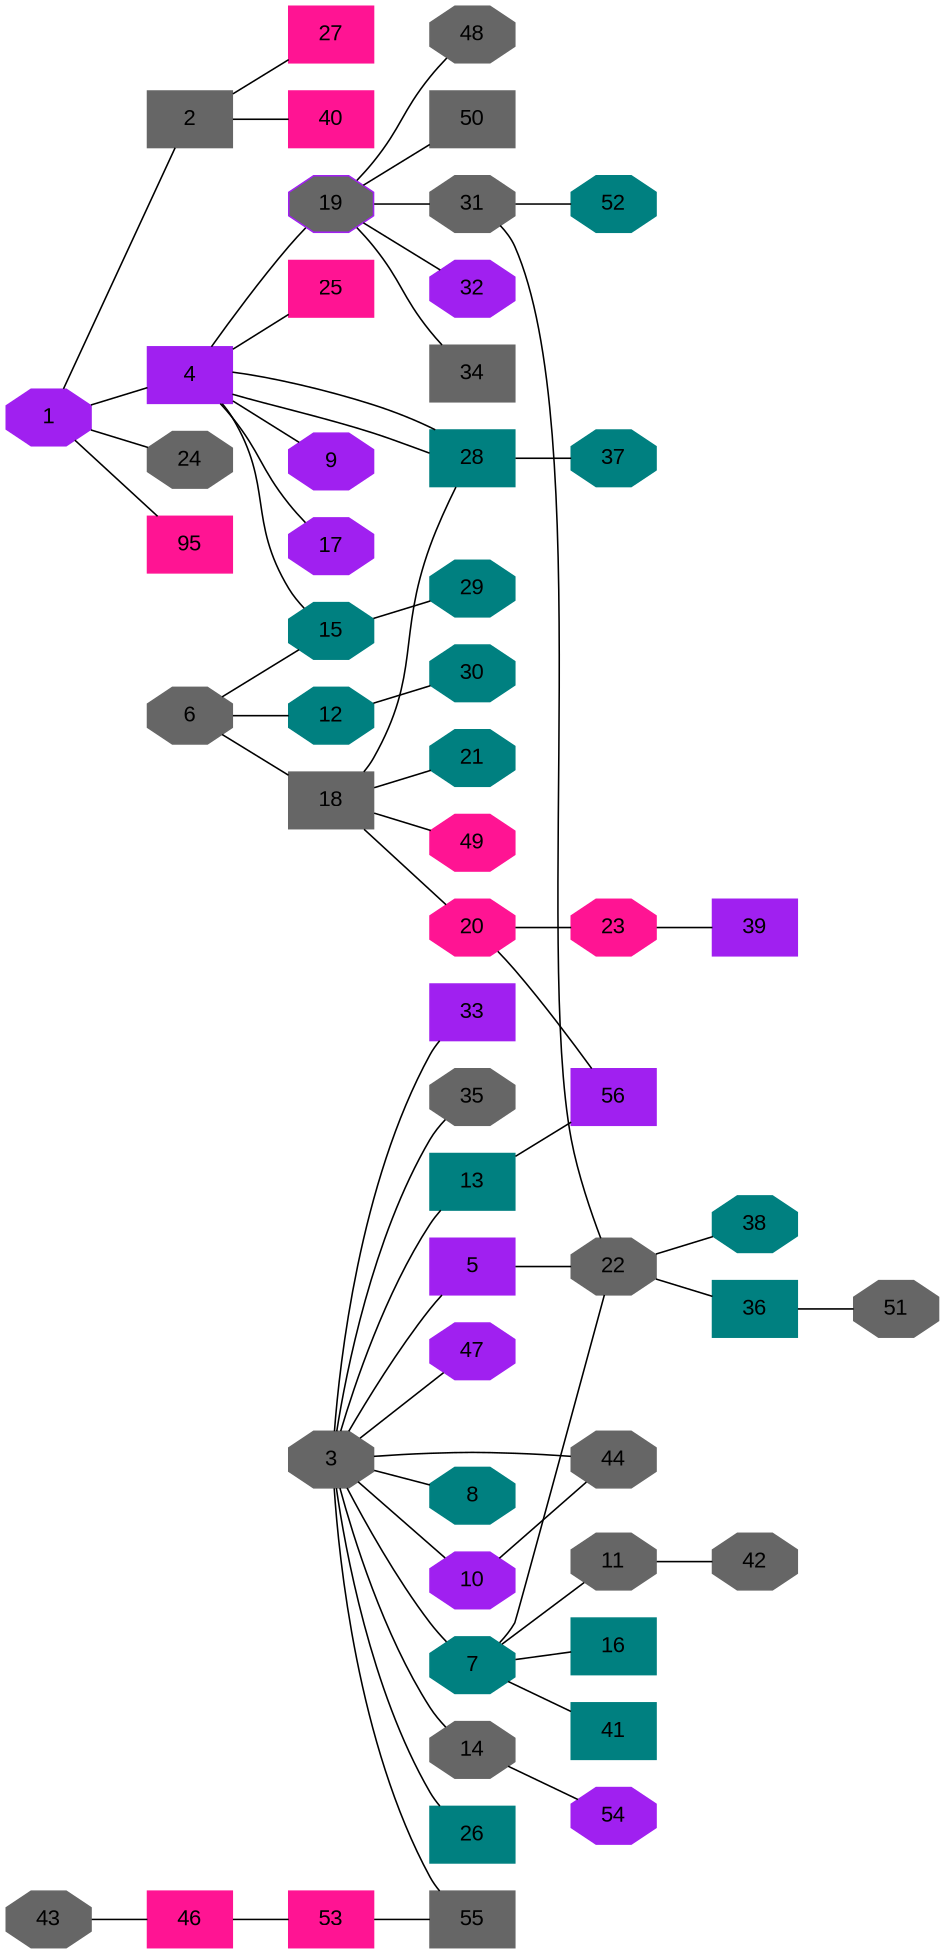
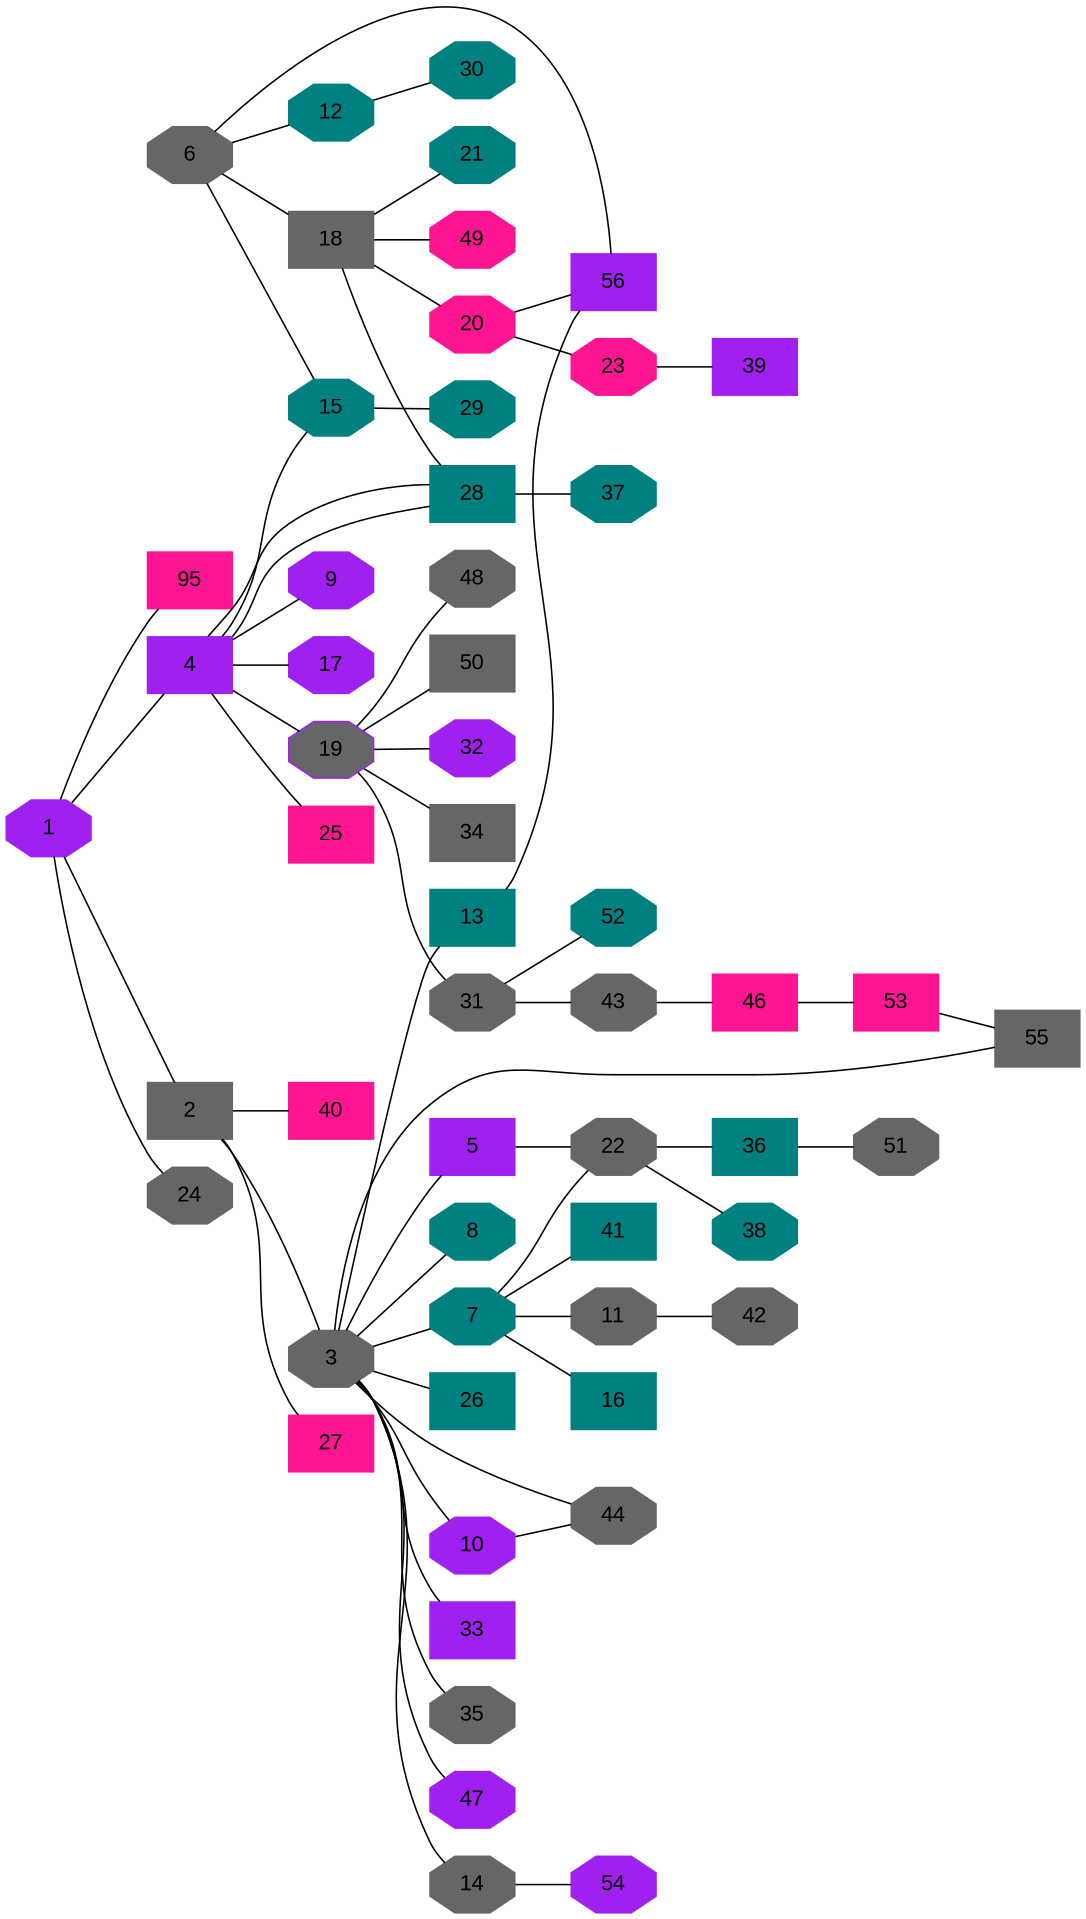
edge "6" -- "56": added
edge "31" -- "22": now "31" -- "43"
edge "2" -- "3": added
